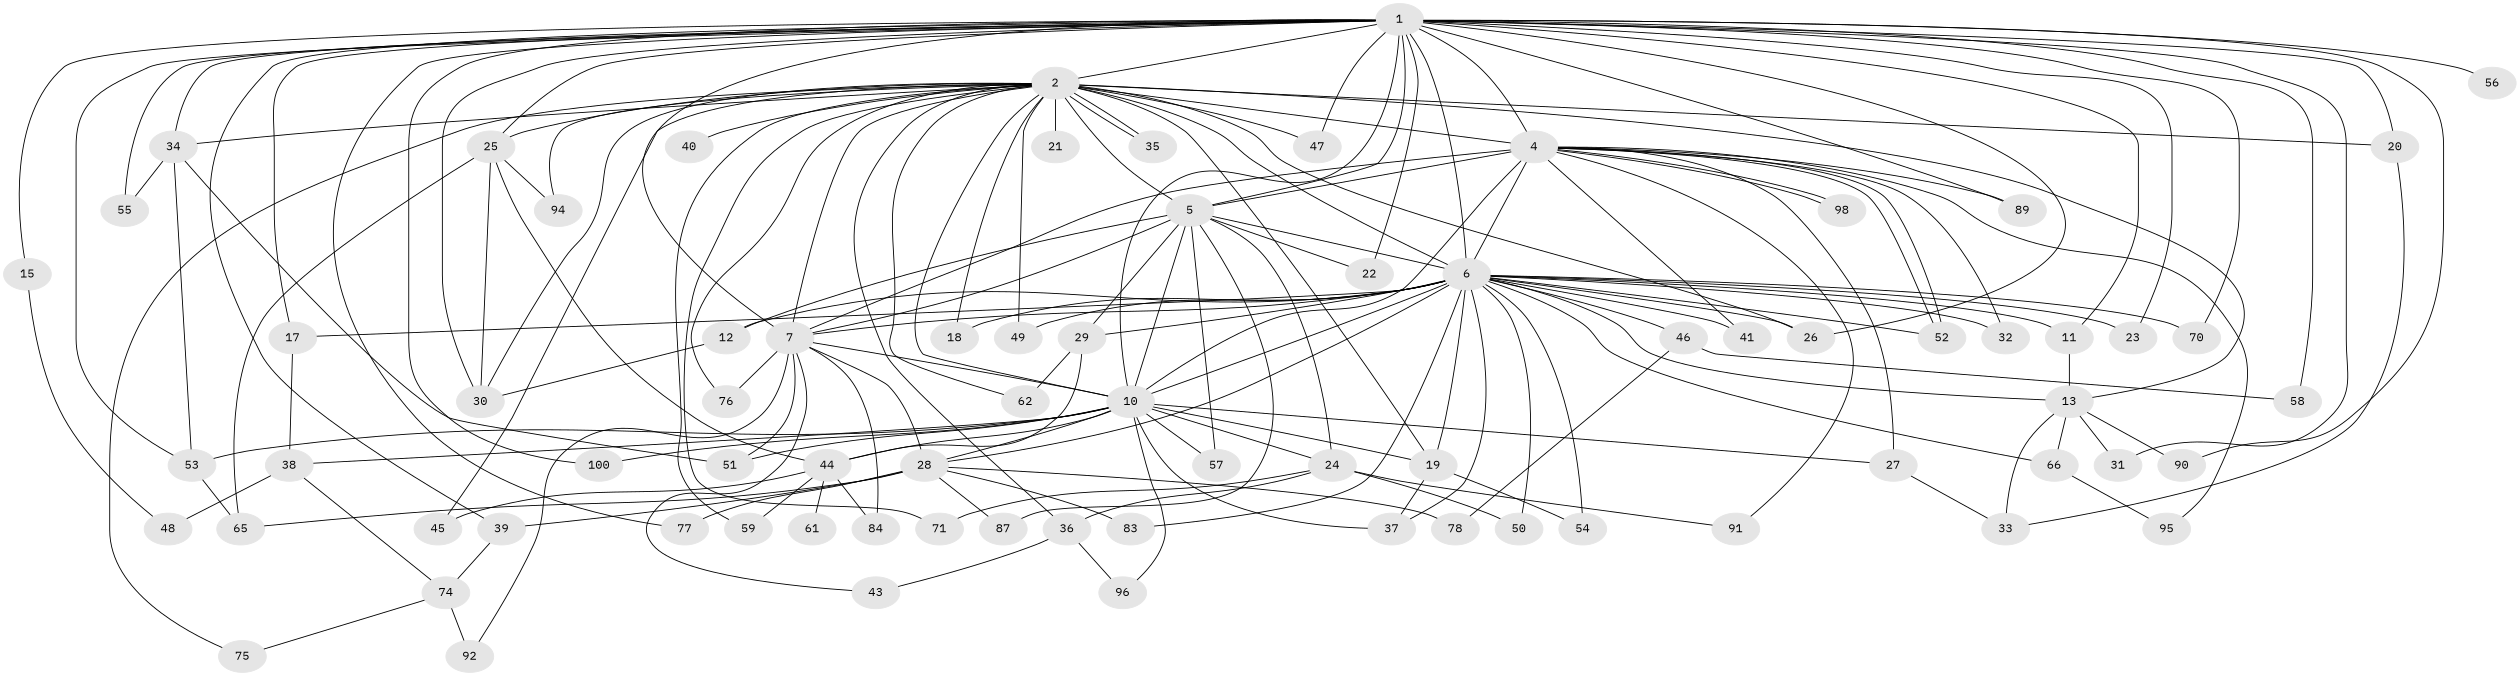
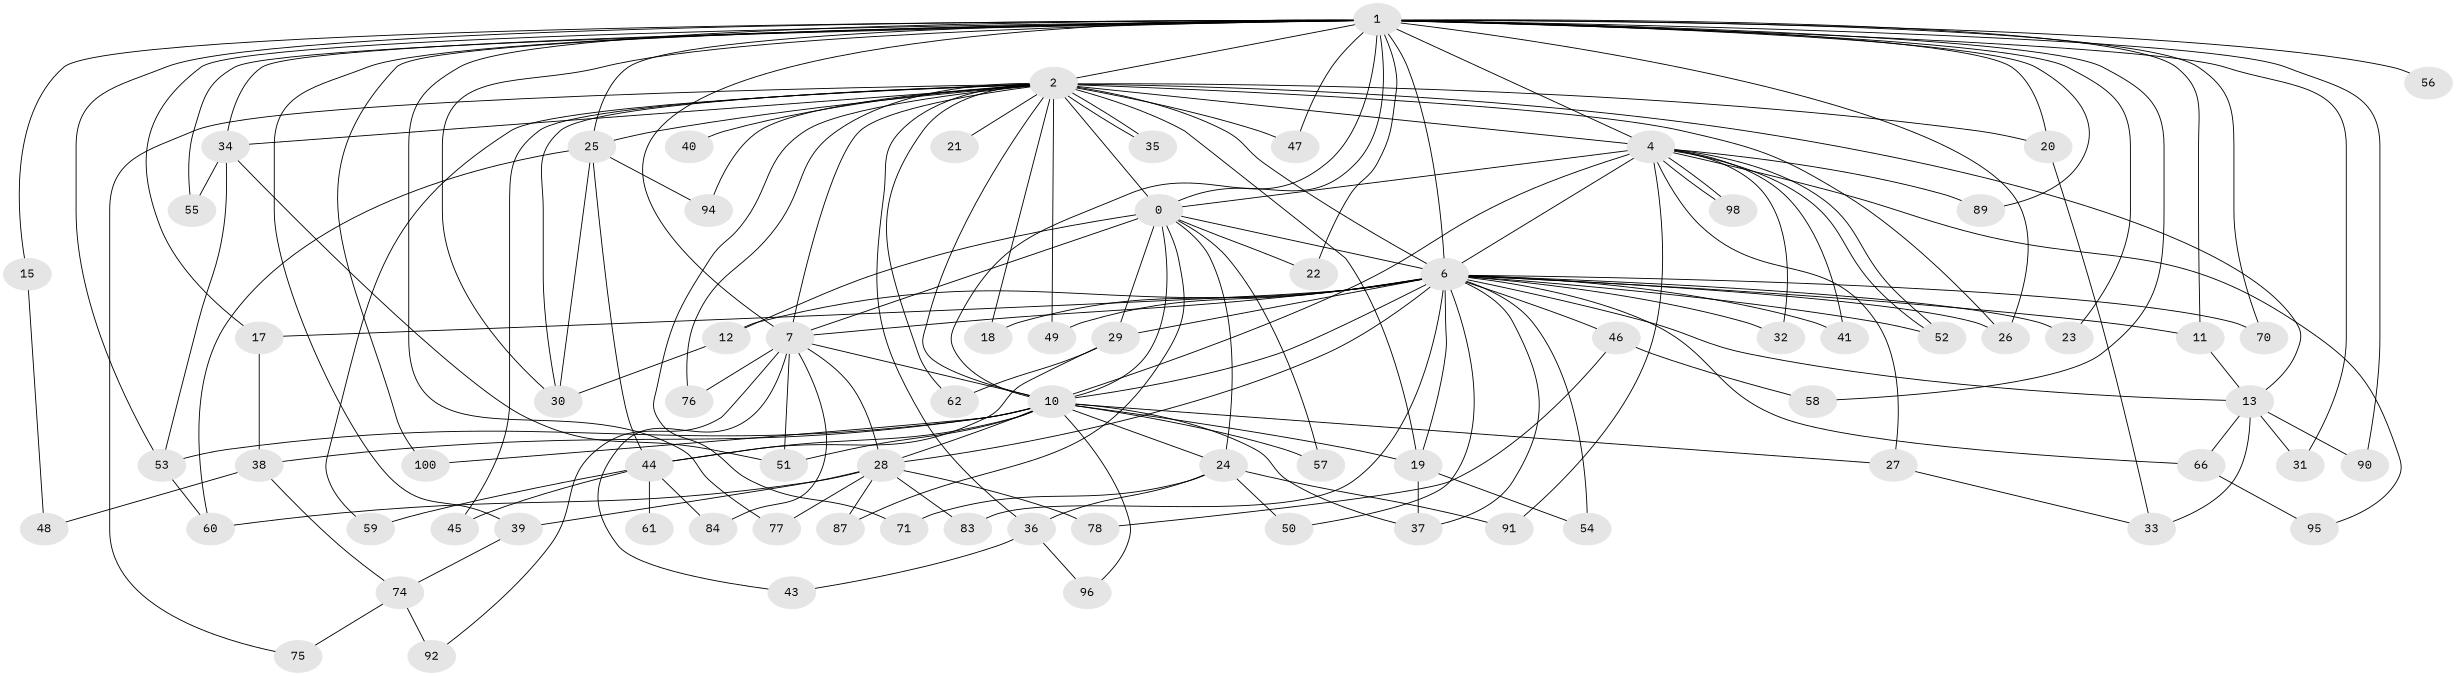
edge "4" -- "7": removed
node "5": label "5" -> "0"
node "65": label "65" -> "60"
